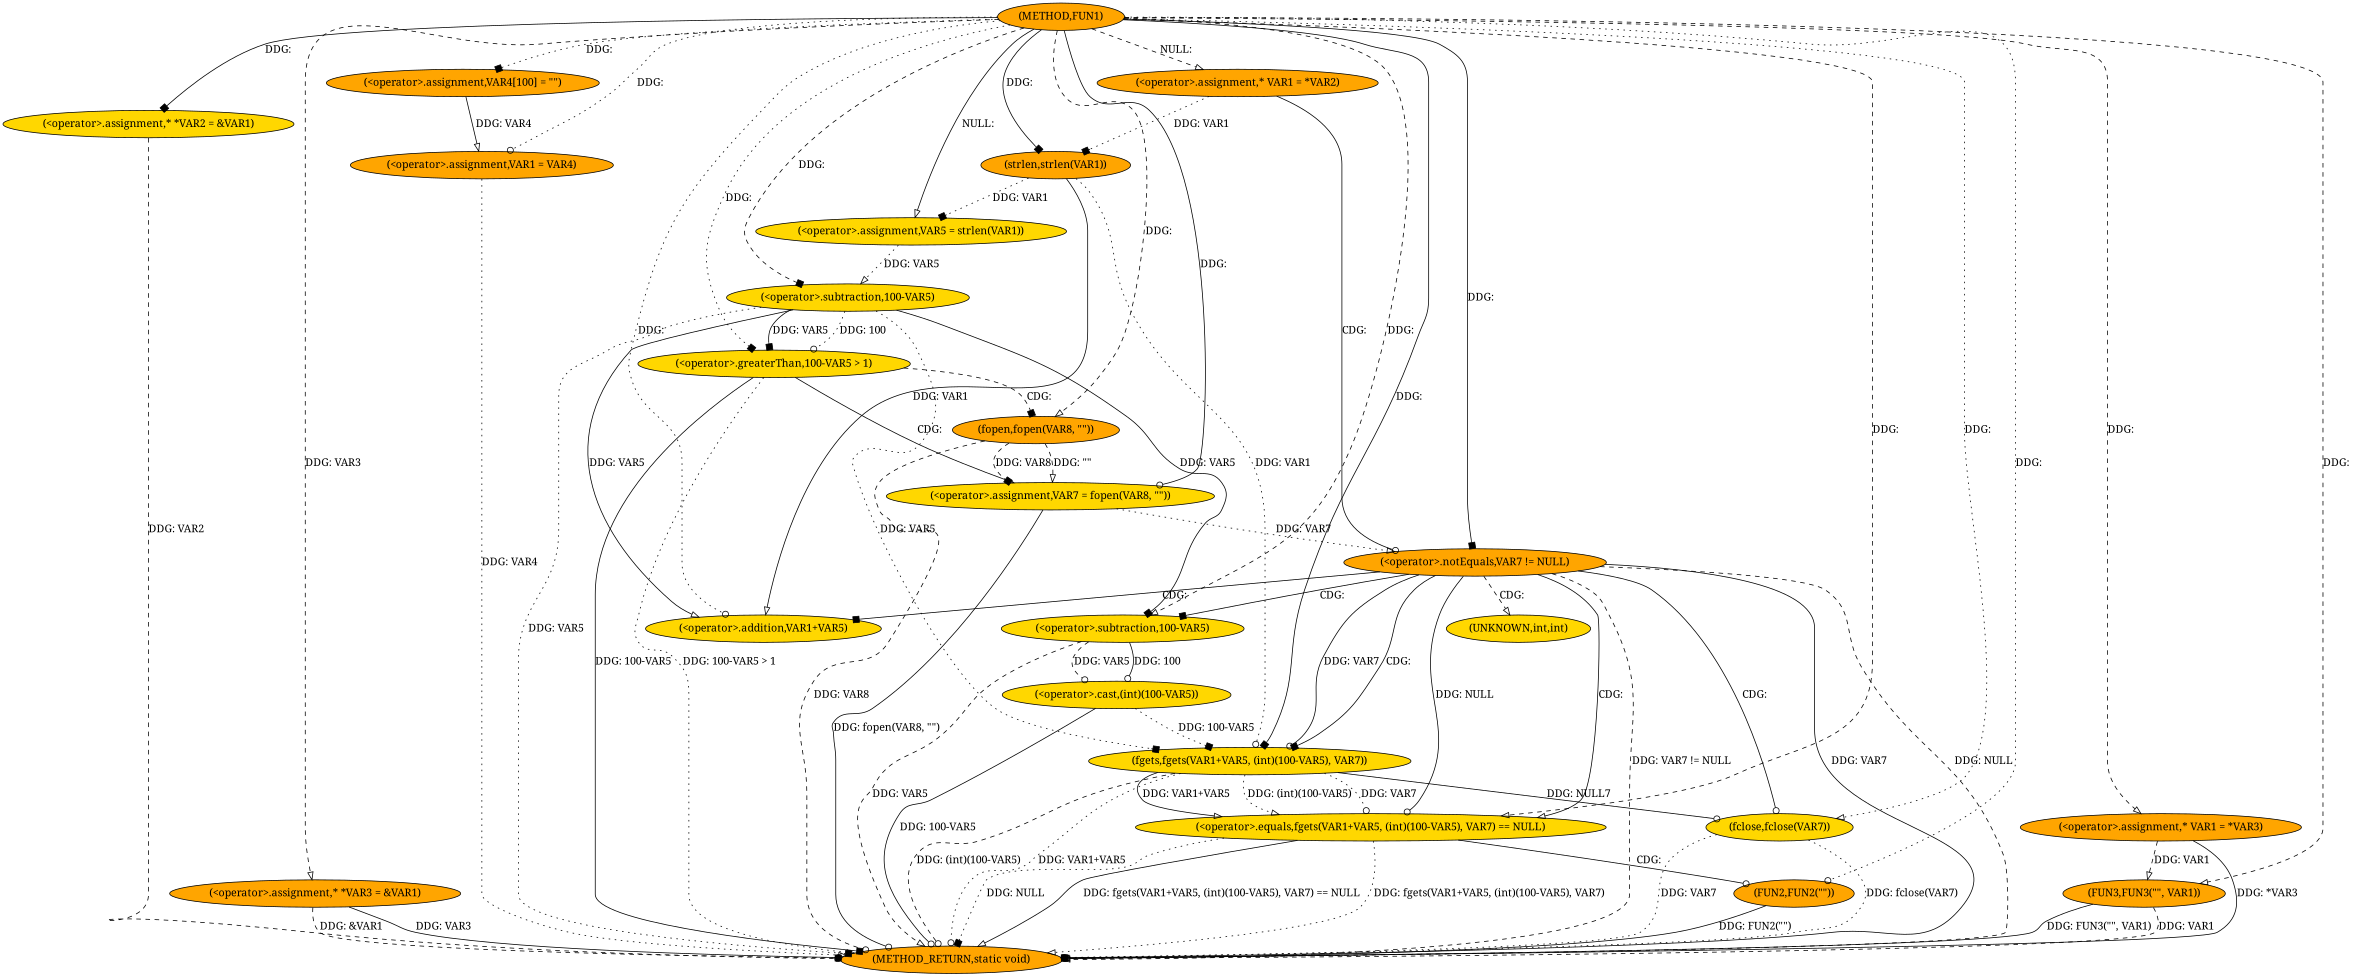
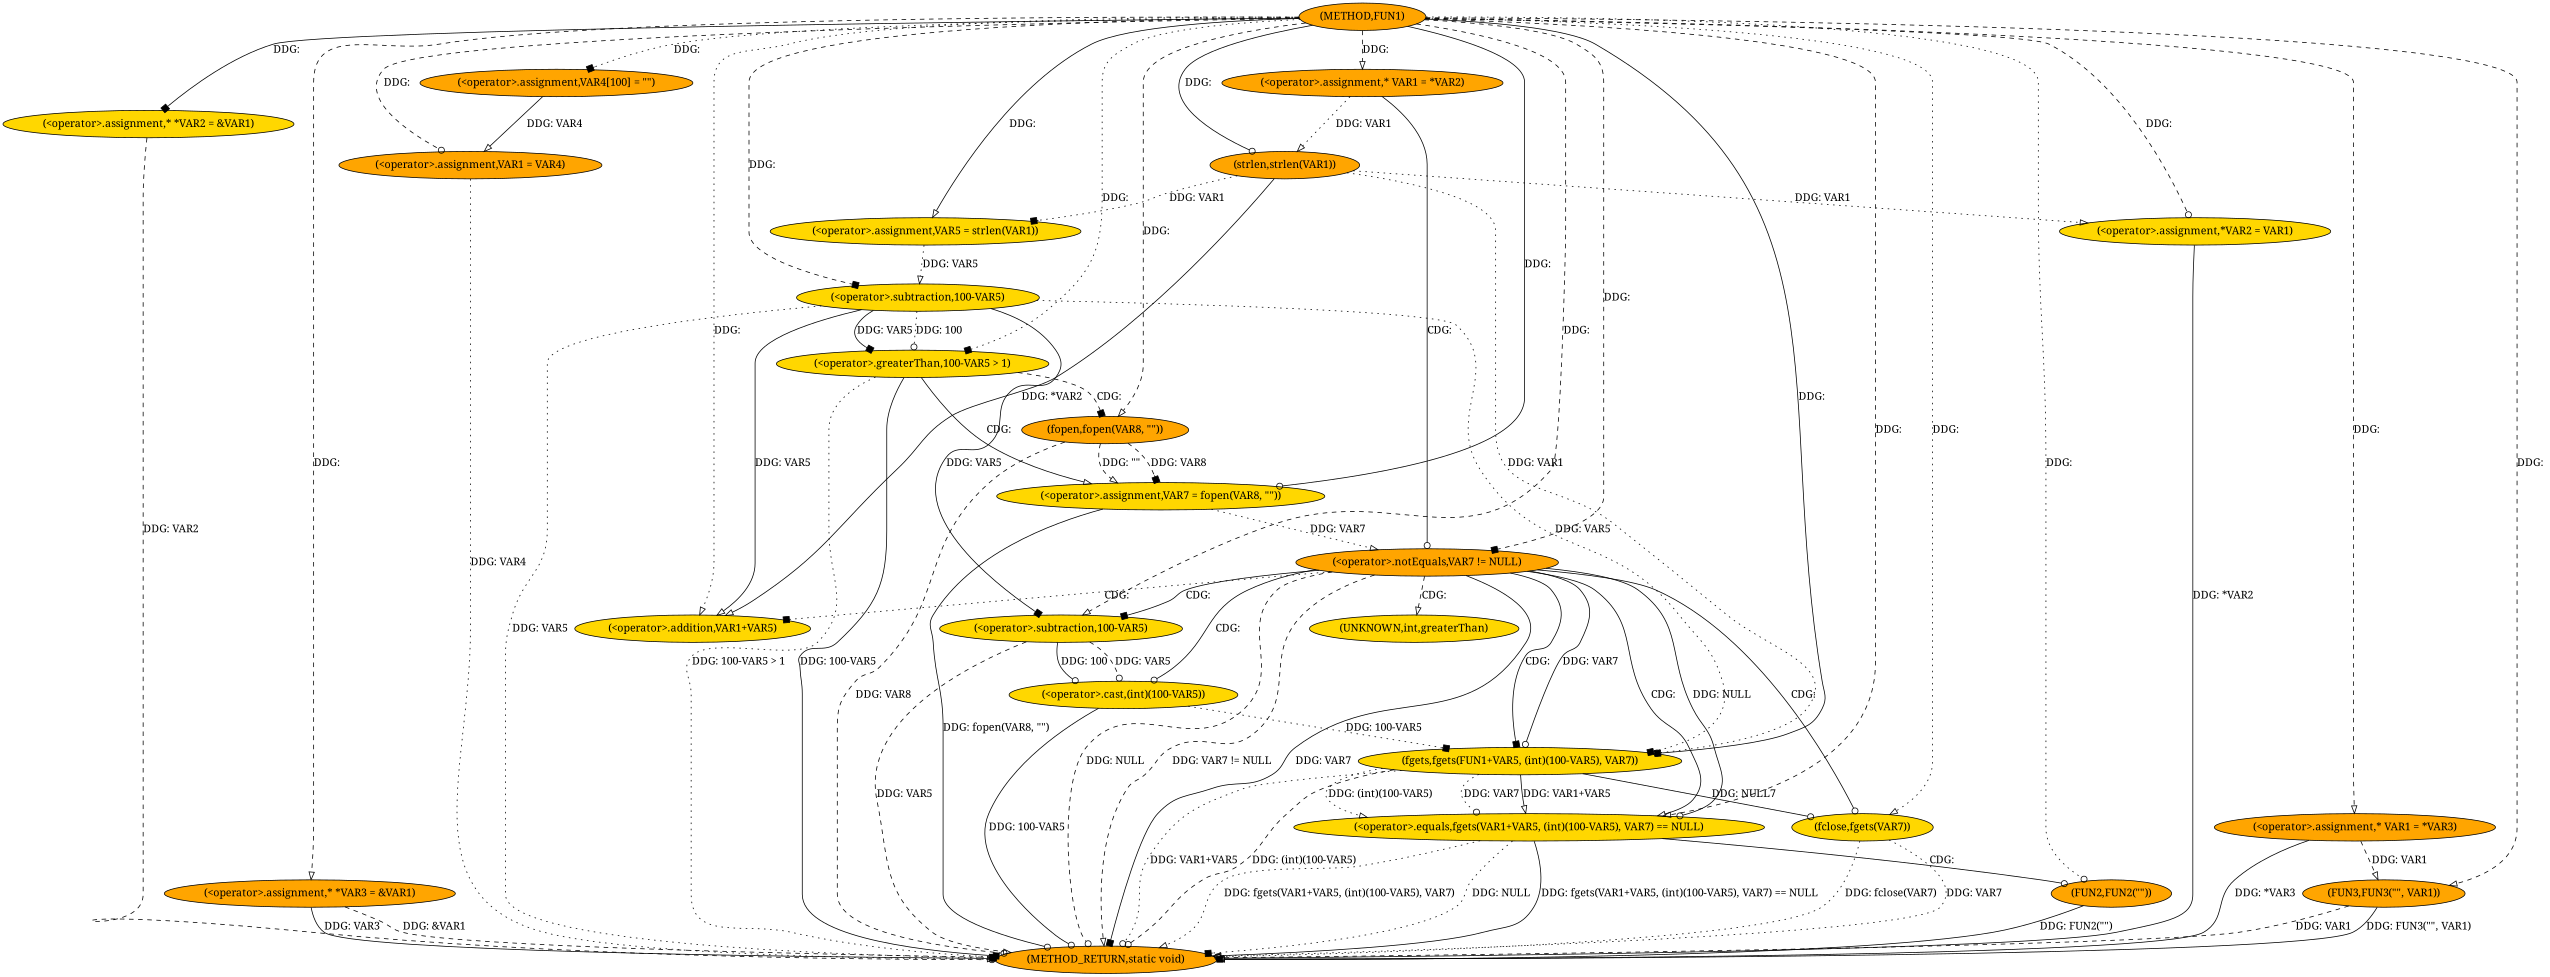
edge "(METHOD,FUN1)" -> "(<operator>.assignment,VAR1 = VAR4)": style dotted -> dashed
edge "(METHOD,FUN1)" -> "(<operator>.assignment,* VAR1 = *VAR2)": label "NULL: " -> "DDG: "
edge "(METHOD,FUN1)" -> "(strlen,strlen(VAR1))": arrowhead box -> odot
edge "(<operator>.assignment,* VAR1 = *VAR2)" -> "(strlen,strlen(VAR1))": arrowhead box -> onormal
edge "(METHOD,FUN1)" -> "(<operator>.assignment,VAR5 = strlen(VAR1))": label "NULL: " -> "DDG: "
edge "(METHOD,FUN1)" -> "(<operator>.notEquals,VAR7 != NULL)": style solid -> dashed
node "(<operator>.assignment,*VAR2 = VAR1)": added
edge "(METHOD,FUN1)" -> "(<operator>.addition,VAR1+VAR5)": arrowhead odot -> onormal
edge "(strlen,strlen(VAR1))" -> "(<operator>.addition,VAR1+VAR5)": label "DDG: VAR1" -> "DDG: *VAR2"
edge "(METHOD,FUN1)" -> "(<operator>.assignment,* *VAR3 = &VAR1)": label "DDG: VAR3" -> "DDG: "
edge "(<operator>.notEquals,VAR7 != NULL)" -> "(<operator>.addition,VAR1+VAR5)": style solid -> dotted
edge "(<operator>.notEquals,VAR7 != NULL)" -> "(<operator>.cast,(int)(100-VAR5))": added, label "CDG:"
node "(UNKNOWN,int,int)": label "(UNKNOWN,int,int)" -> "(UNKNOWN,int,greaterThan)"
node "(fgets,fgets(VAR1+VAR5, (int)(100-VAR5), VAR7))": label "(fgets,fgets(VAR1+VAR5, (int)(100-VAR5), VAR7))" -> "(fgets,fgets(FUN1+VAR5, (int)(100-VAR5), VAR7))"
node "(fclose,fclose(VAR7))": label "(fclose,fclose(VAR7))" -> "(fclose,fgets(VAR7))"
